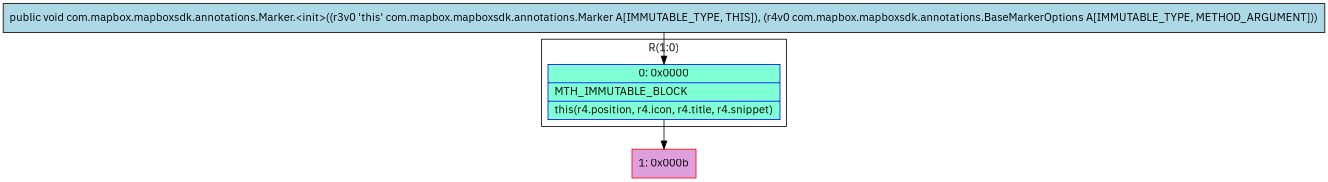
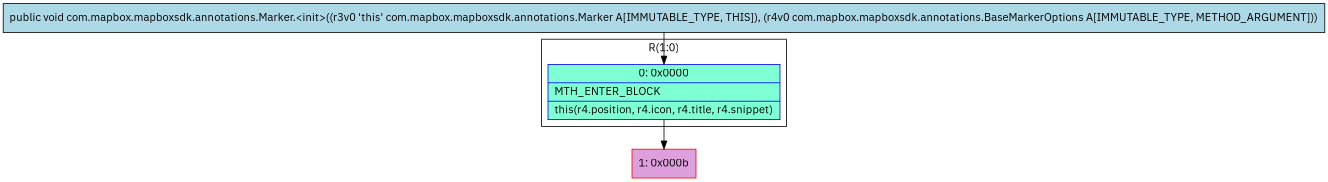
node "0: 0x0000": text "MTH_IMMUTABLE_BLOCK" -> "MTH_ENTER_BLOCK"
